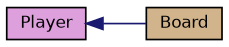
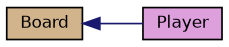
edge "Board" -> "Player": reversed
